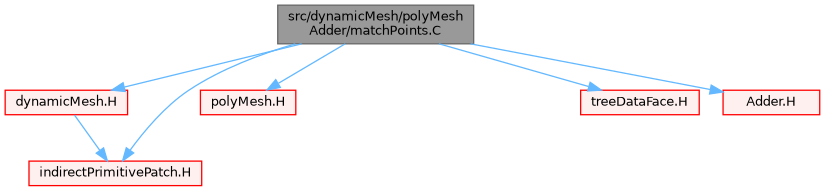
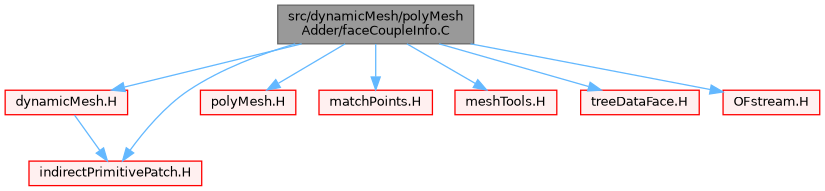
node "src/dynamicMesh/polyMesh Adder/matchPoints.C": label "src/dynamicMesh/polyMesh Adder/matchPoints.C" -> "src/dynamicMesh/polyMesh Adder/faceCoupleInfo.C"
node "matchPoints.H": added
node "meshTools.H": added
node "Adder.H": label "Adder.H" -> "OFstream.H"
